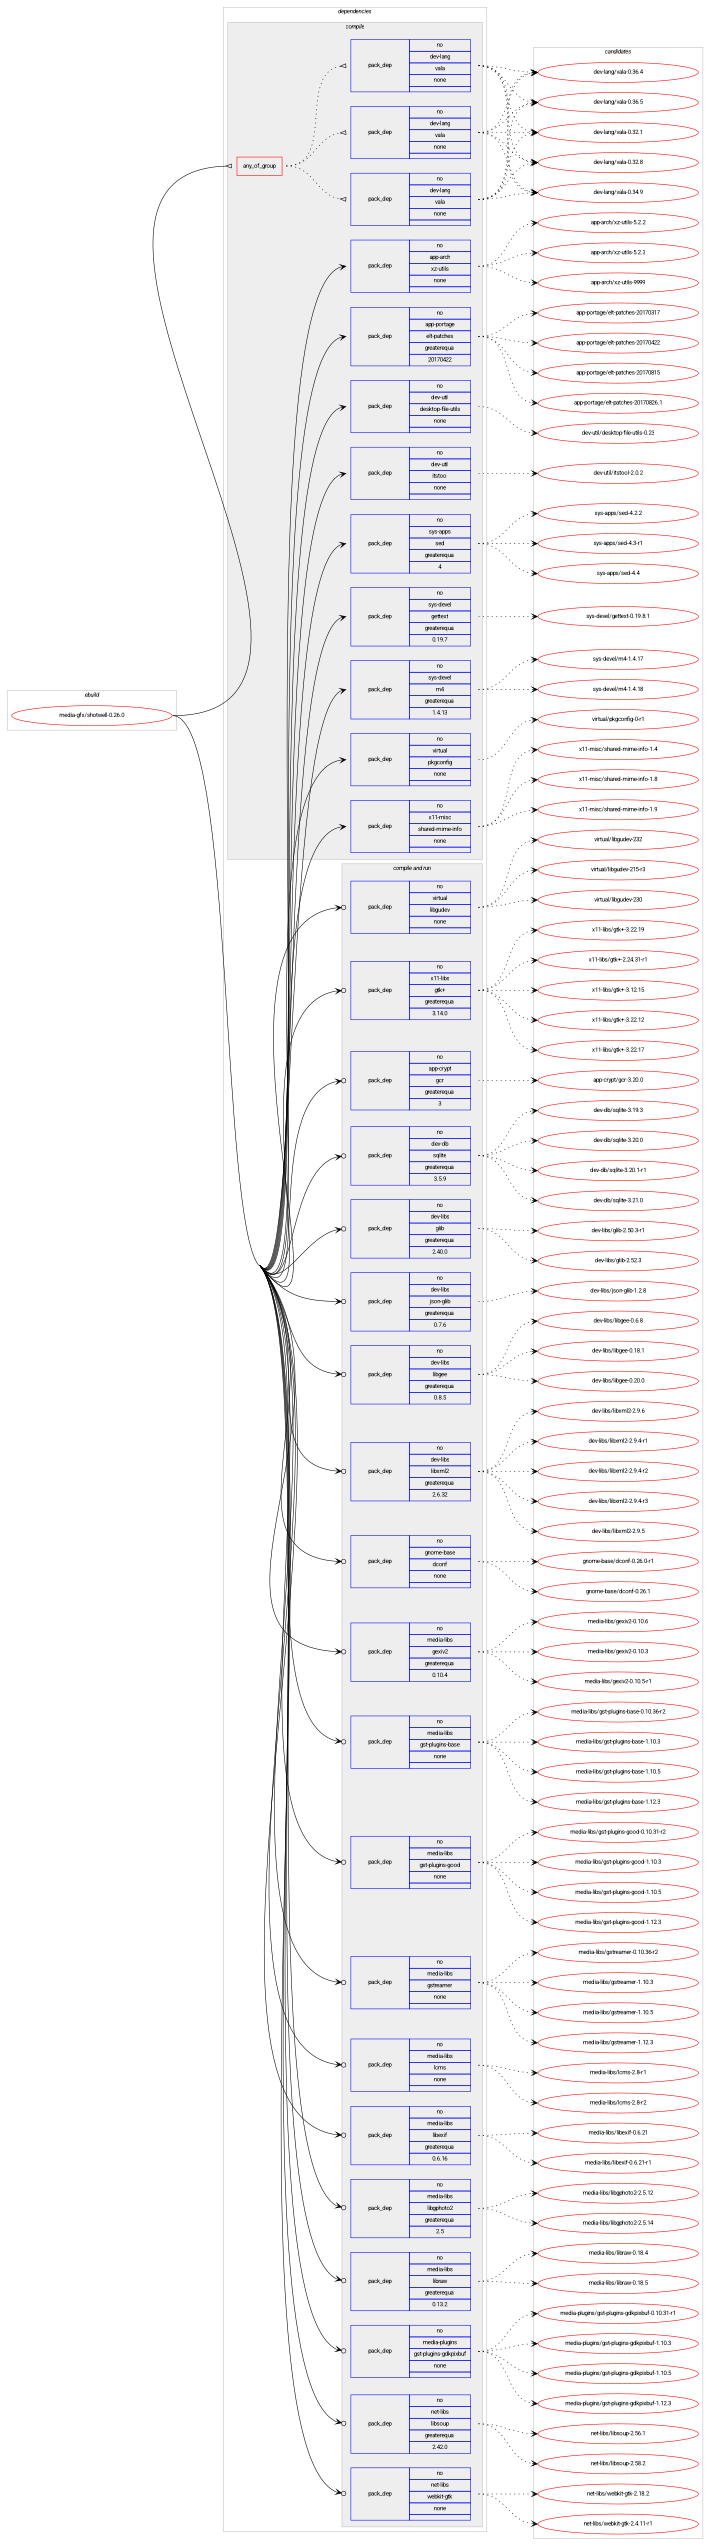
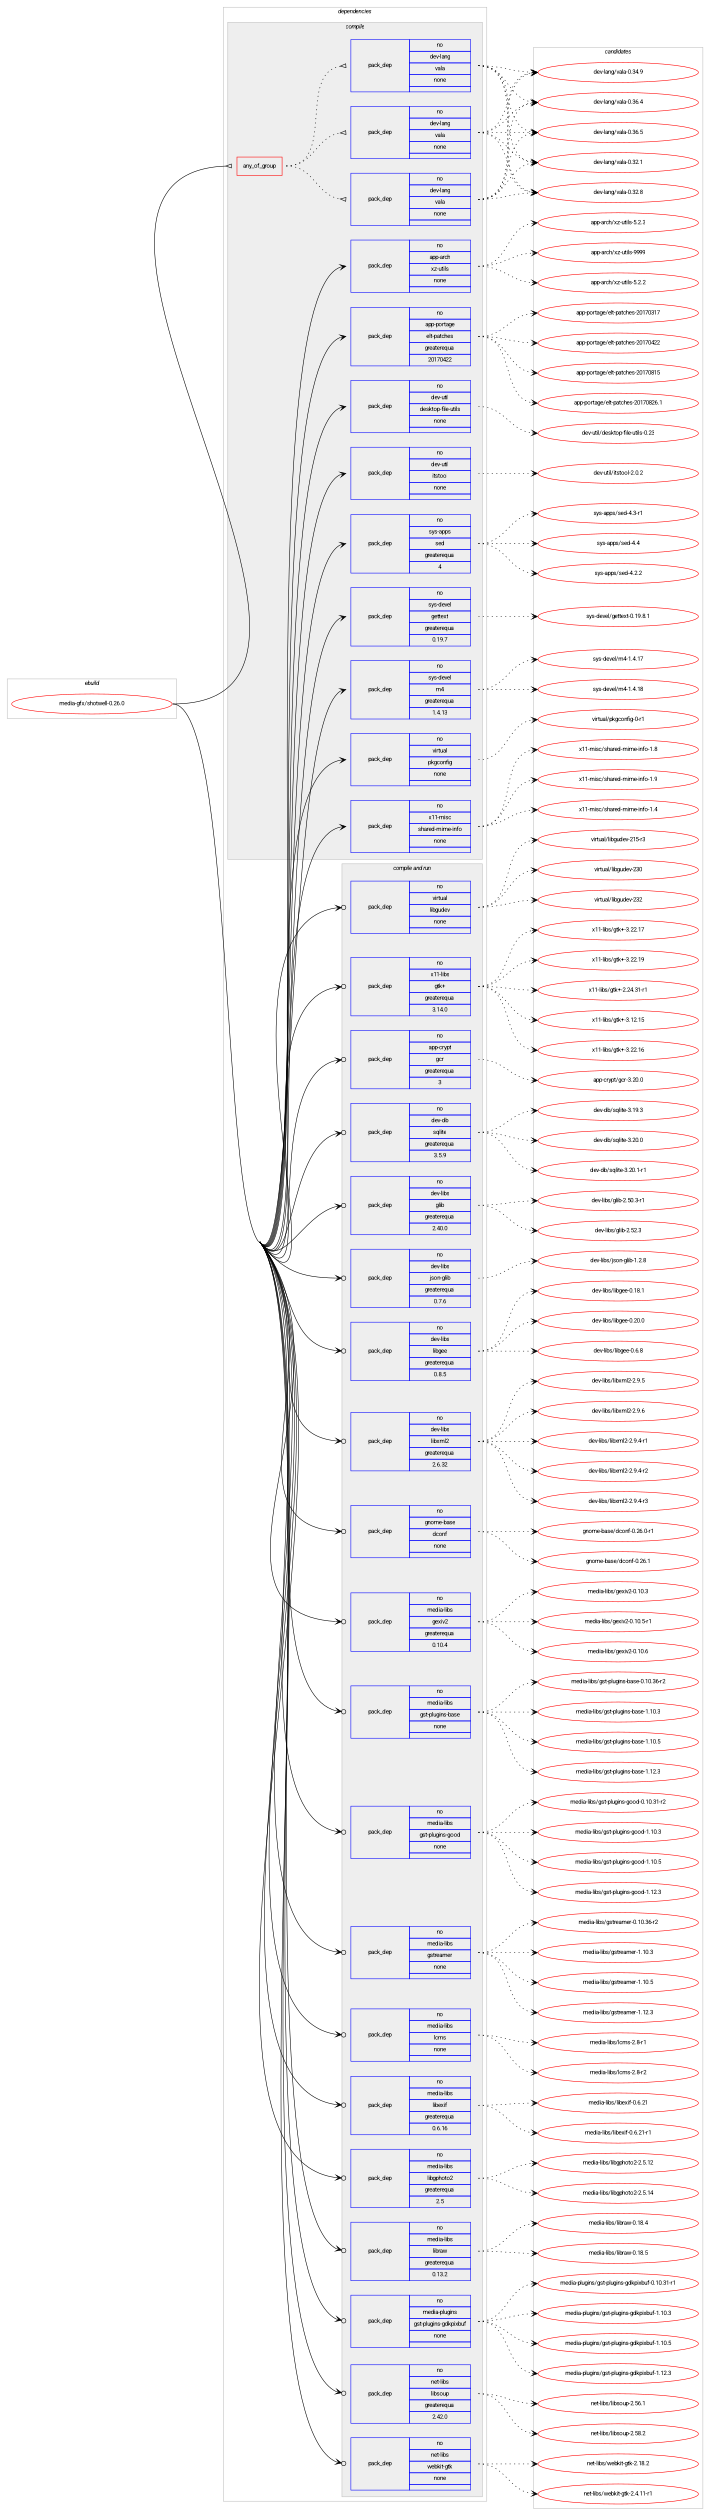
node "x11-libs/gtk+-3.22.12": label "x11-libs/gtk+-3.22.12" -> "x11-libs/gtk+-3.22.16"
node "dev-db/sqlite-3.21.0": removed
